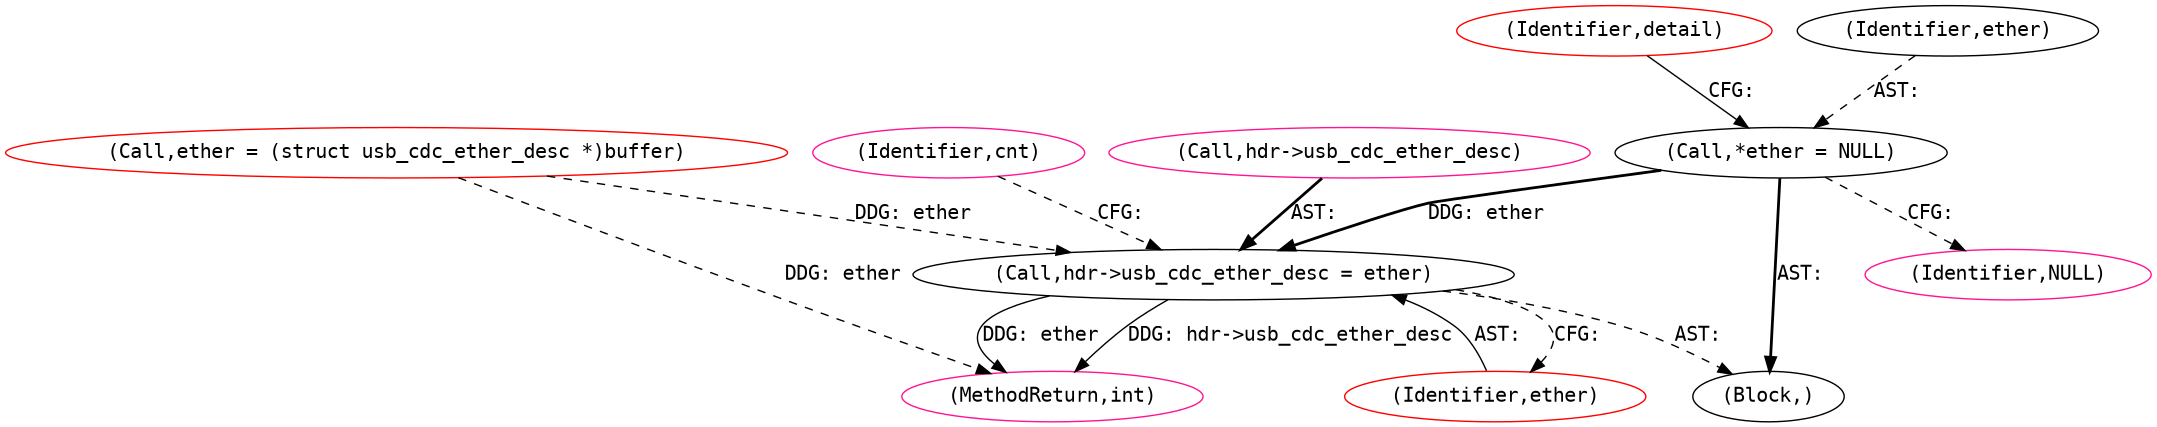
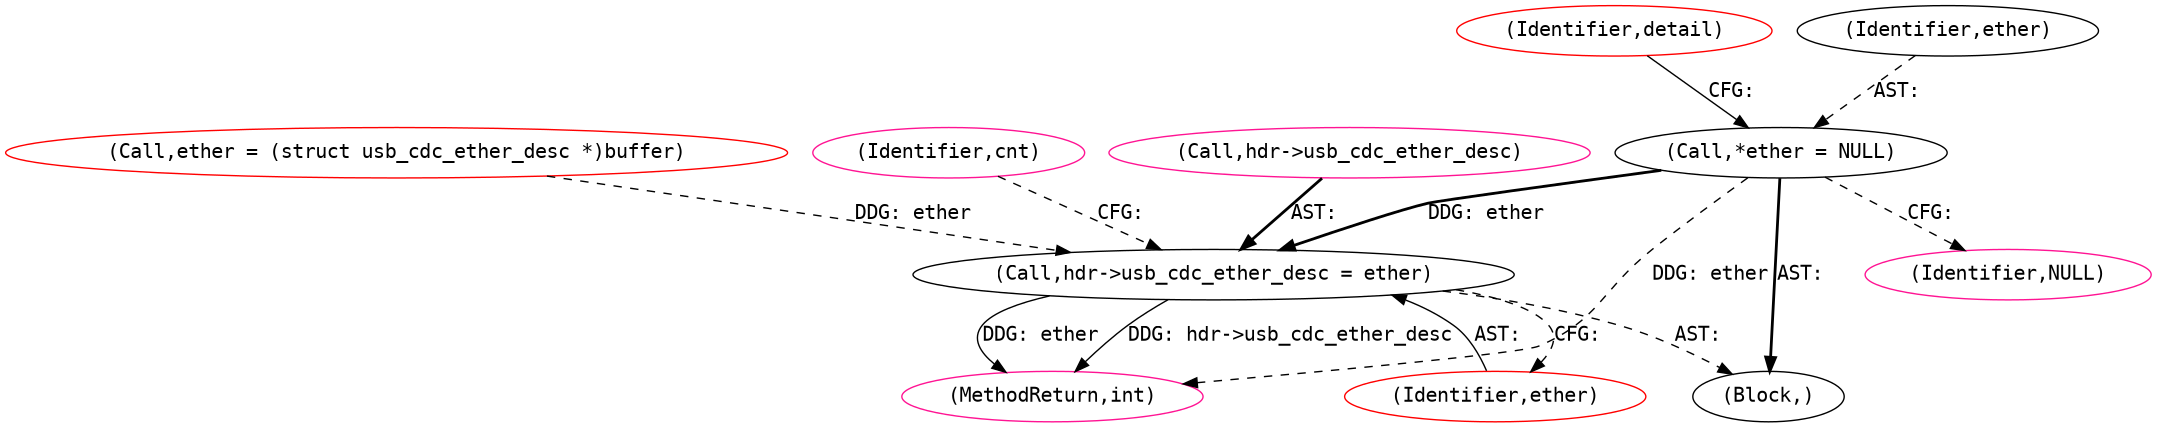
edge "(Call,ether = (struct usb_cdc_ether_desc *)buffer)" -> "(MethodReturn,int)": now "(Call,*ether = NULL)" -> "(MethodReturn,int)"
